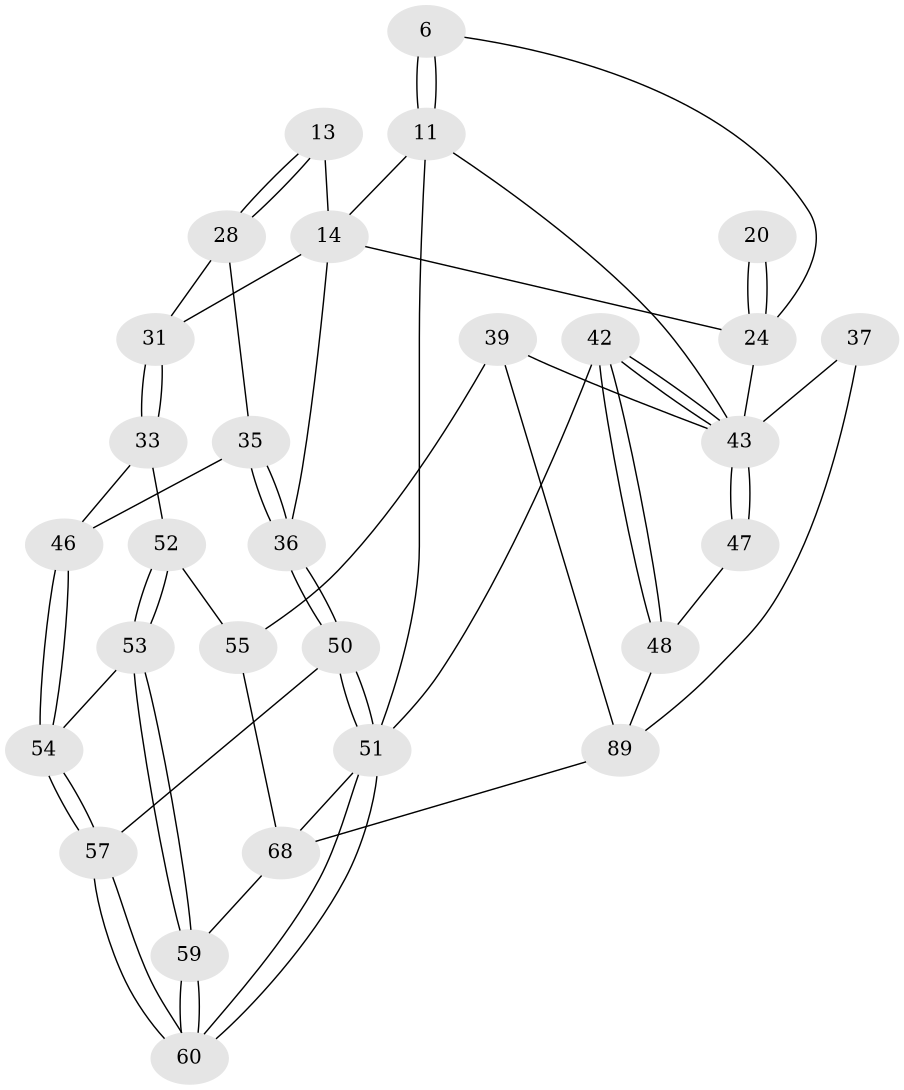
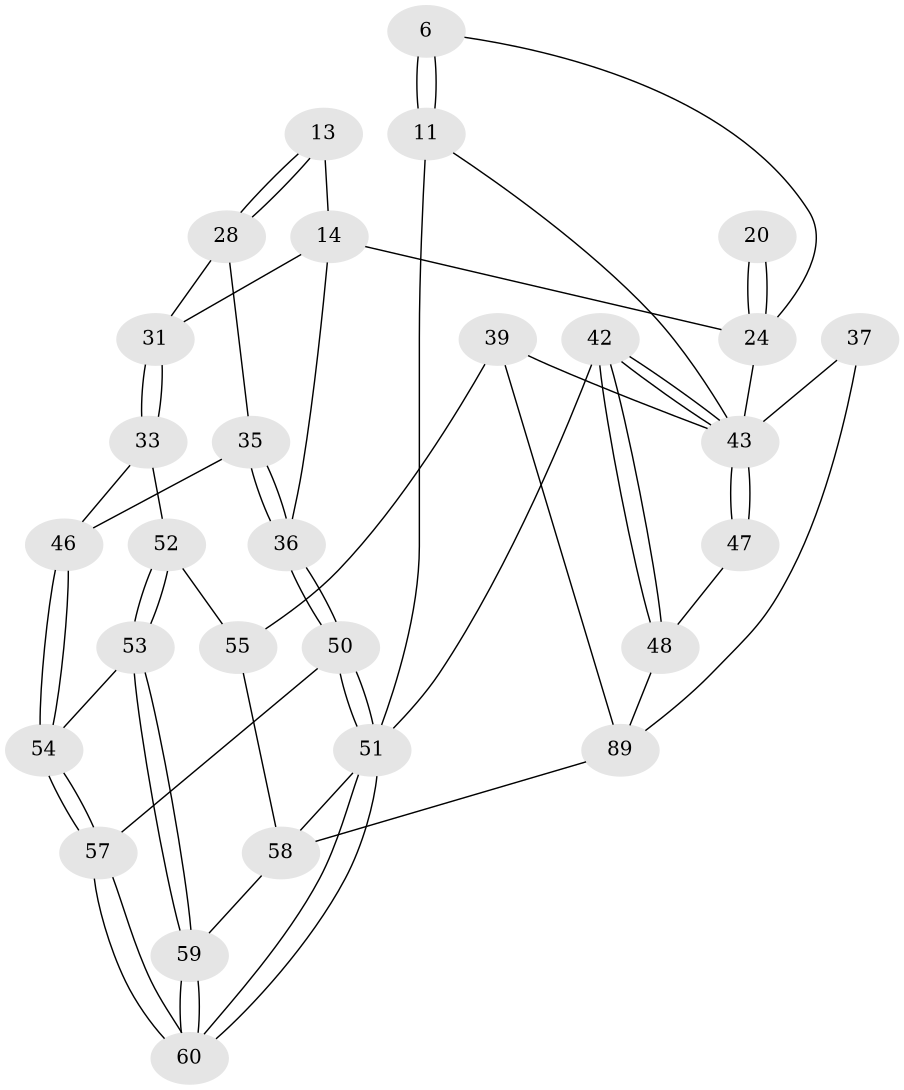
edge "11" -- "14": removed
node "68": label "68" -> "58"
